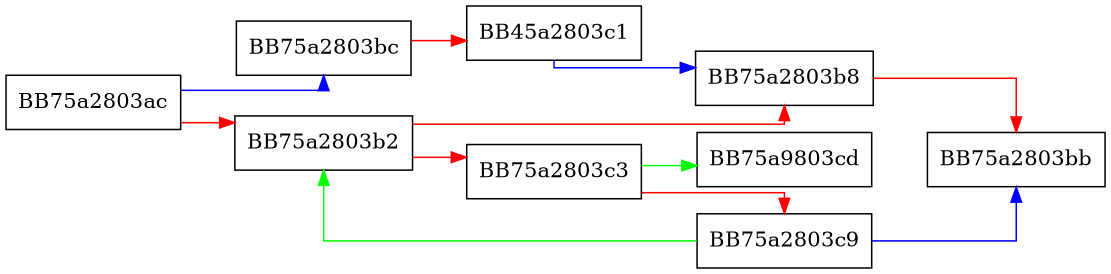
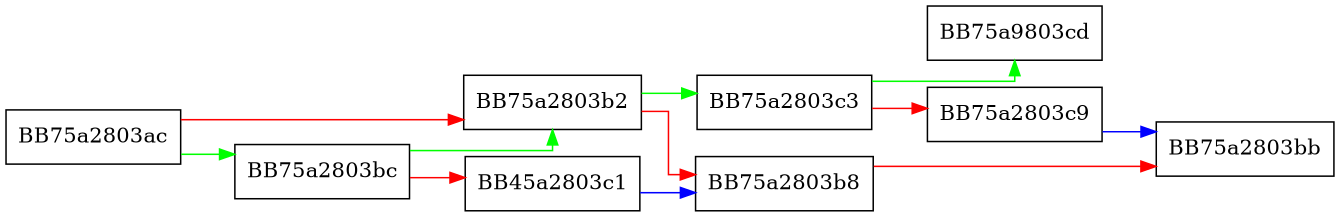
edge "BB75a2803ac" -> "BB75a2803bc": color blue -> green
edge "BB75a2803b2" -> "BB75a2803c3": color red -> green
edge "BB75a2803c9" -> "BB75a2803b2": now "BB75a2803bc" -> "BB75a2803b2"
